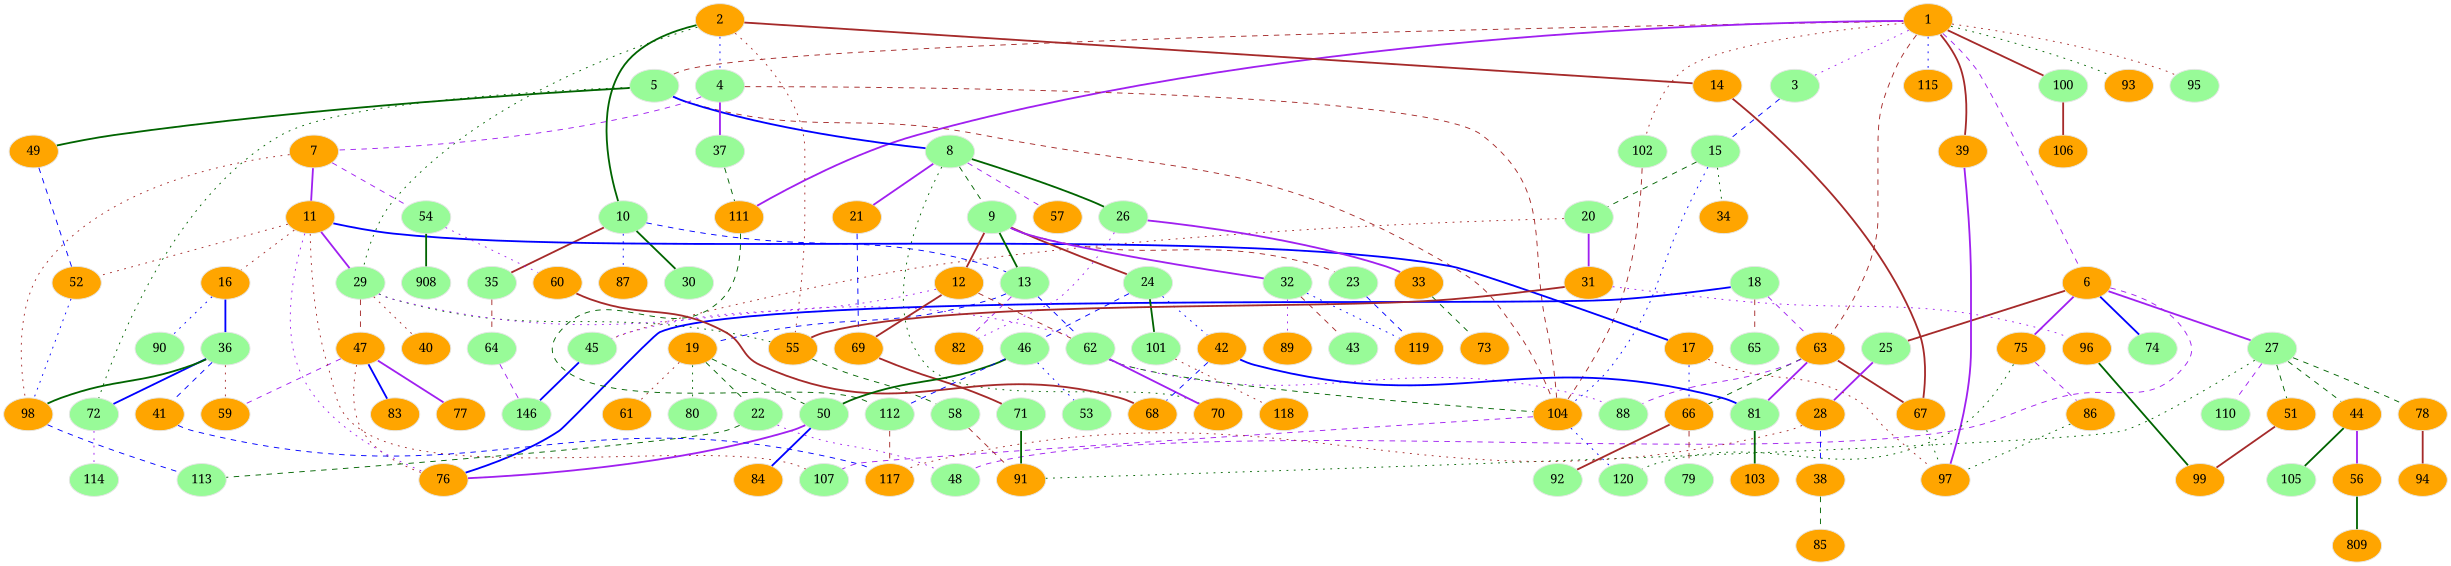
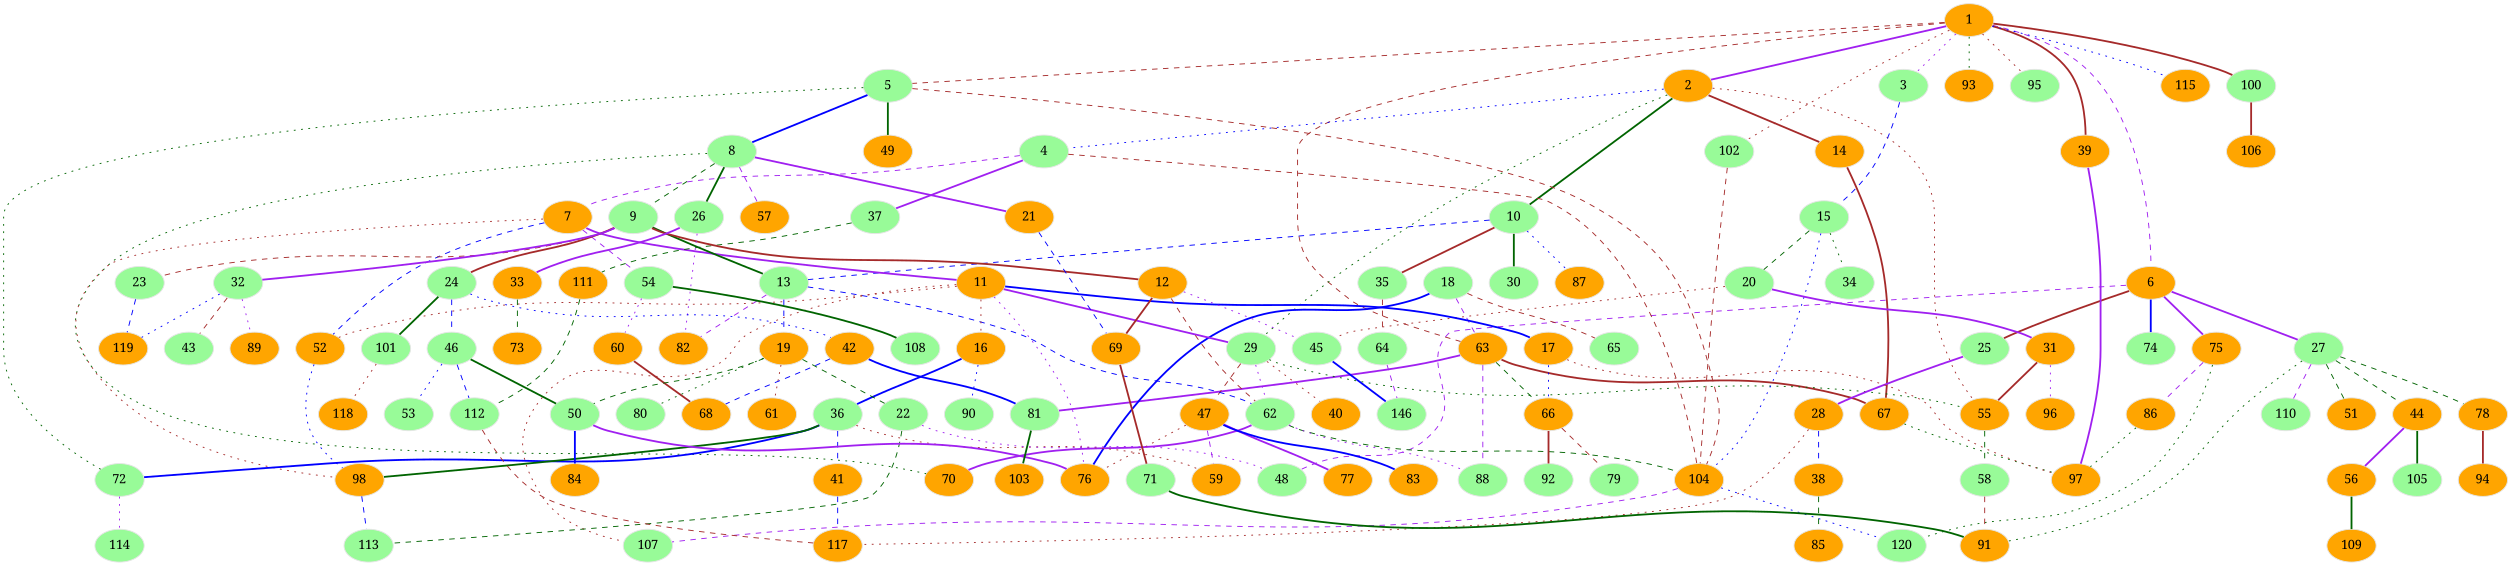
edge "1" -- "111": now "1" -- "2"
edge "49" -- "52": now "7" -- "52"
node "34": fillcolor orange -> palegreen
node "908": label "908" -> "108"
node "99": removed
node "809": label "809" -> "109"
